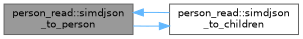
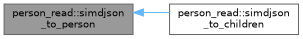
edge "person_read::simdjson _to_person" -> "person_read::simdjson _to_children": removed
